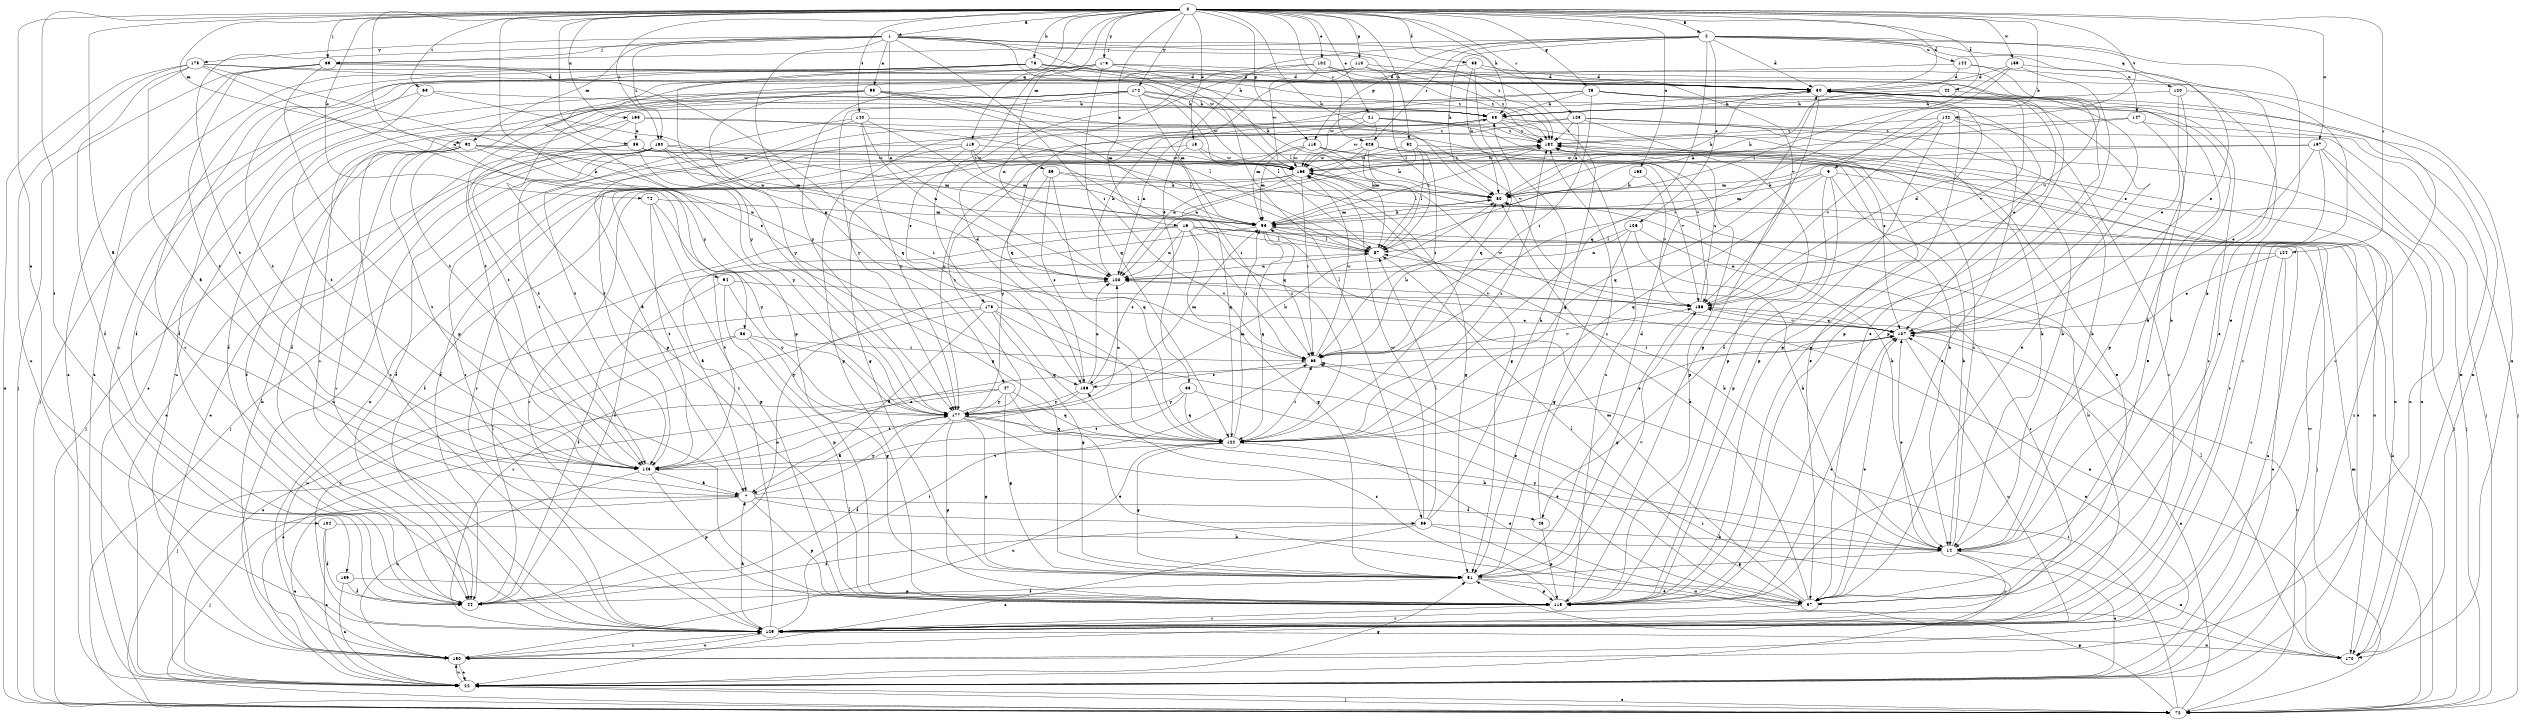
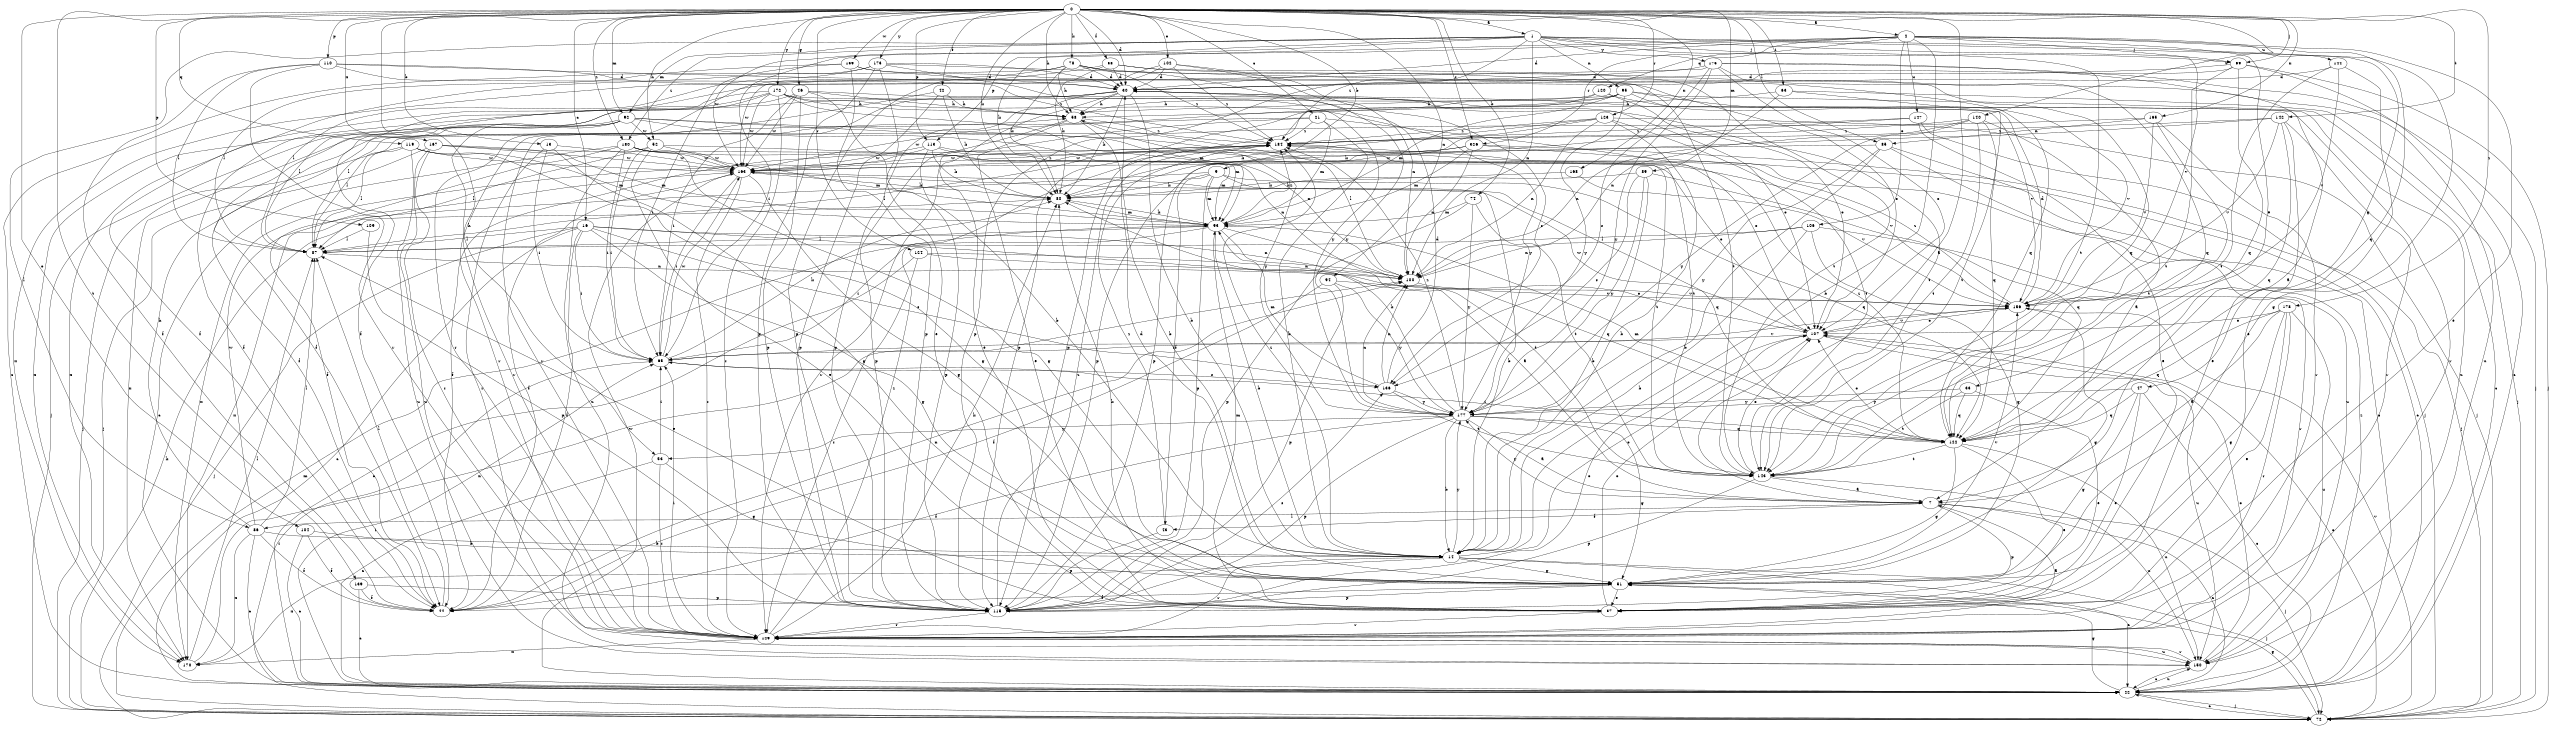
edge "92" -> "163": now "92" -> "52"
edge "100" -> "58": label "h" -> "l"
node "109": added
edge "175" -> "72": label "x" -> "j"
edge "85" -> "150": label "k" -> "u"
edge "53" -> "177": reversed
edge "37" -> "87": label "l" -> "e"
edge "47" -> "72": now "14" -> "72"
